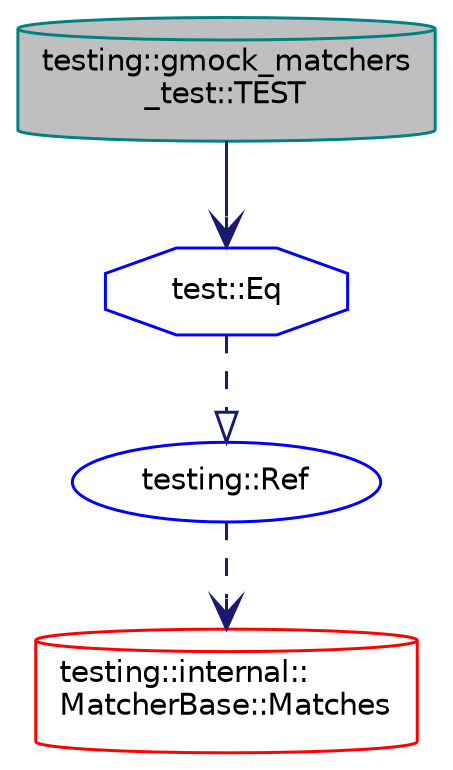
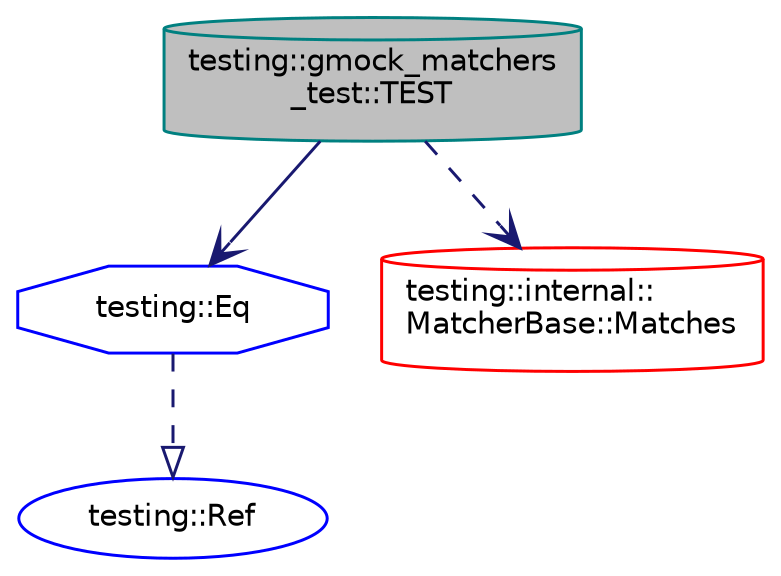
node "test::Eq": label "test::Eq" -> "testing::Eq"
edge "testing::Ref" -> "testing::internal:: MatcherBase::Matches": now "testing::gmock_matchers _test::TEST" -> "testing::internal:: MatcherBase::Matches"
